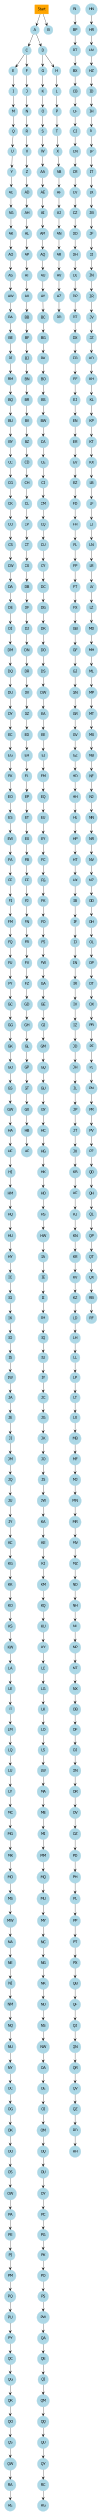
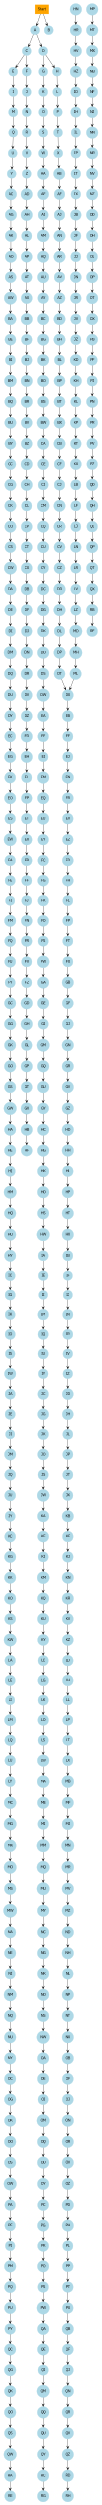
node "BH": added
edge "ML" -> "MP": now "ML" -> "DX"
